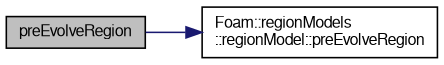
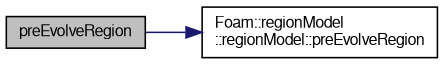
node "Foam::regionModels ::regionModel::preEvolveRegion": label "Foam::regionModels ::regionModel::preEvolveRegion" -> "Foam::regionModel ::regionModel::preEvolveRegion"
